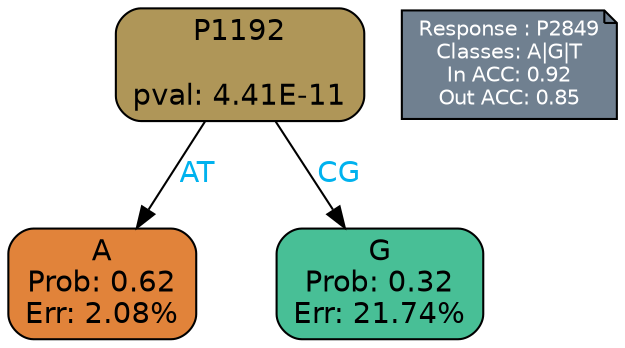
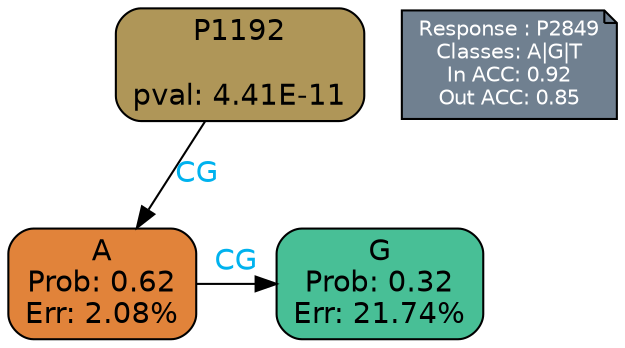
edge "P1192 pval: 4.41E-11" -> "G Prob: 0.32 Err: 21.74%": now "A Prob: 0.62 Err: 2.08%" -> "G Prob: 0.32 Err: 21.74%"
edge "P1192 pval: 4.41E-11" -> "A Prob: 0.62 Err: 2.08%": label "AT" -> "CG"
